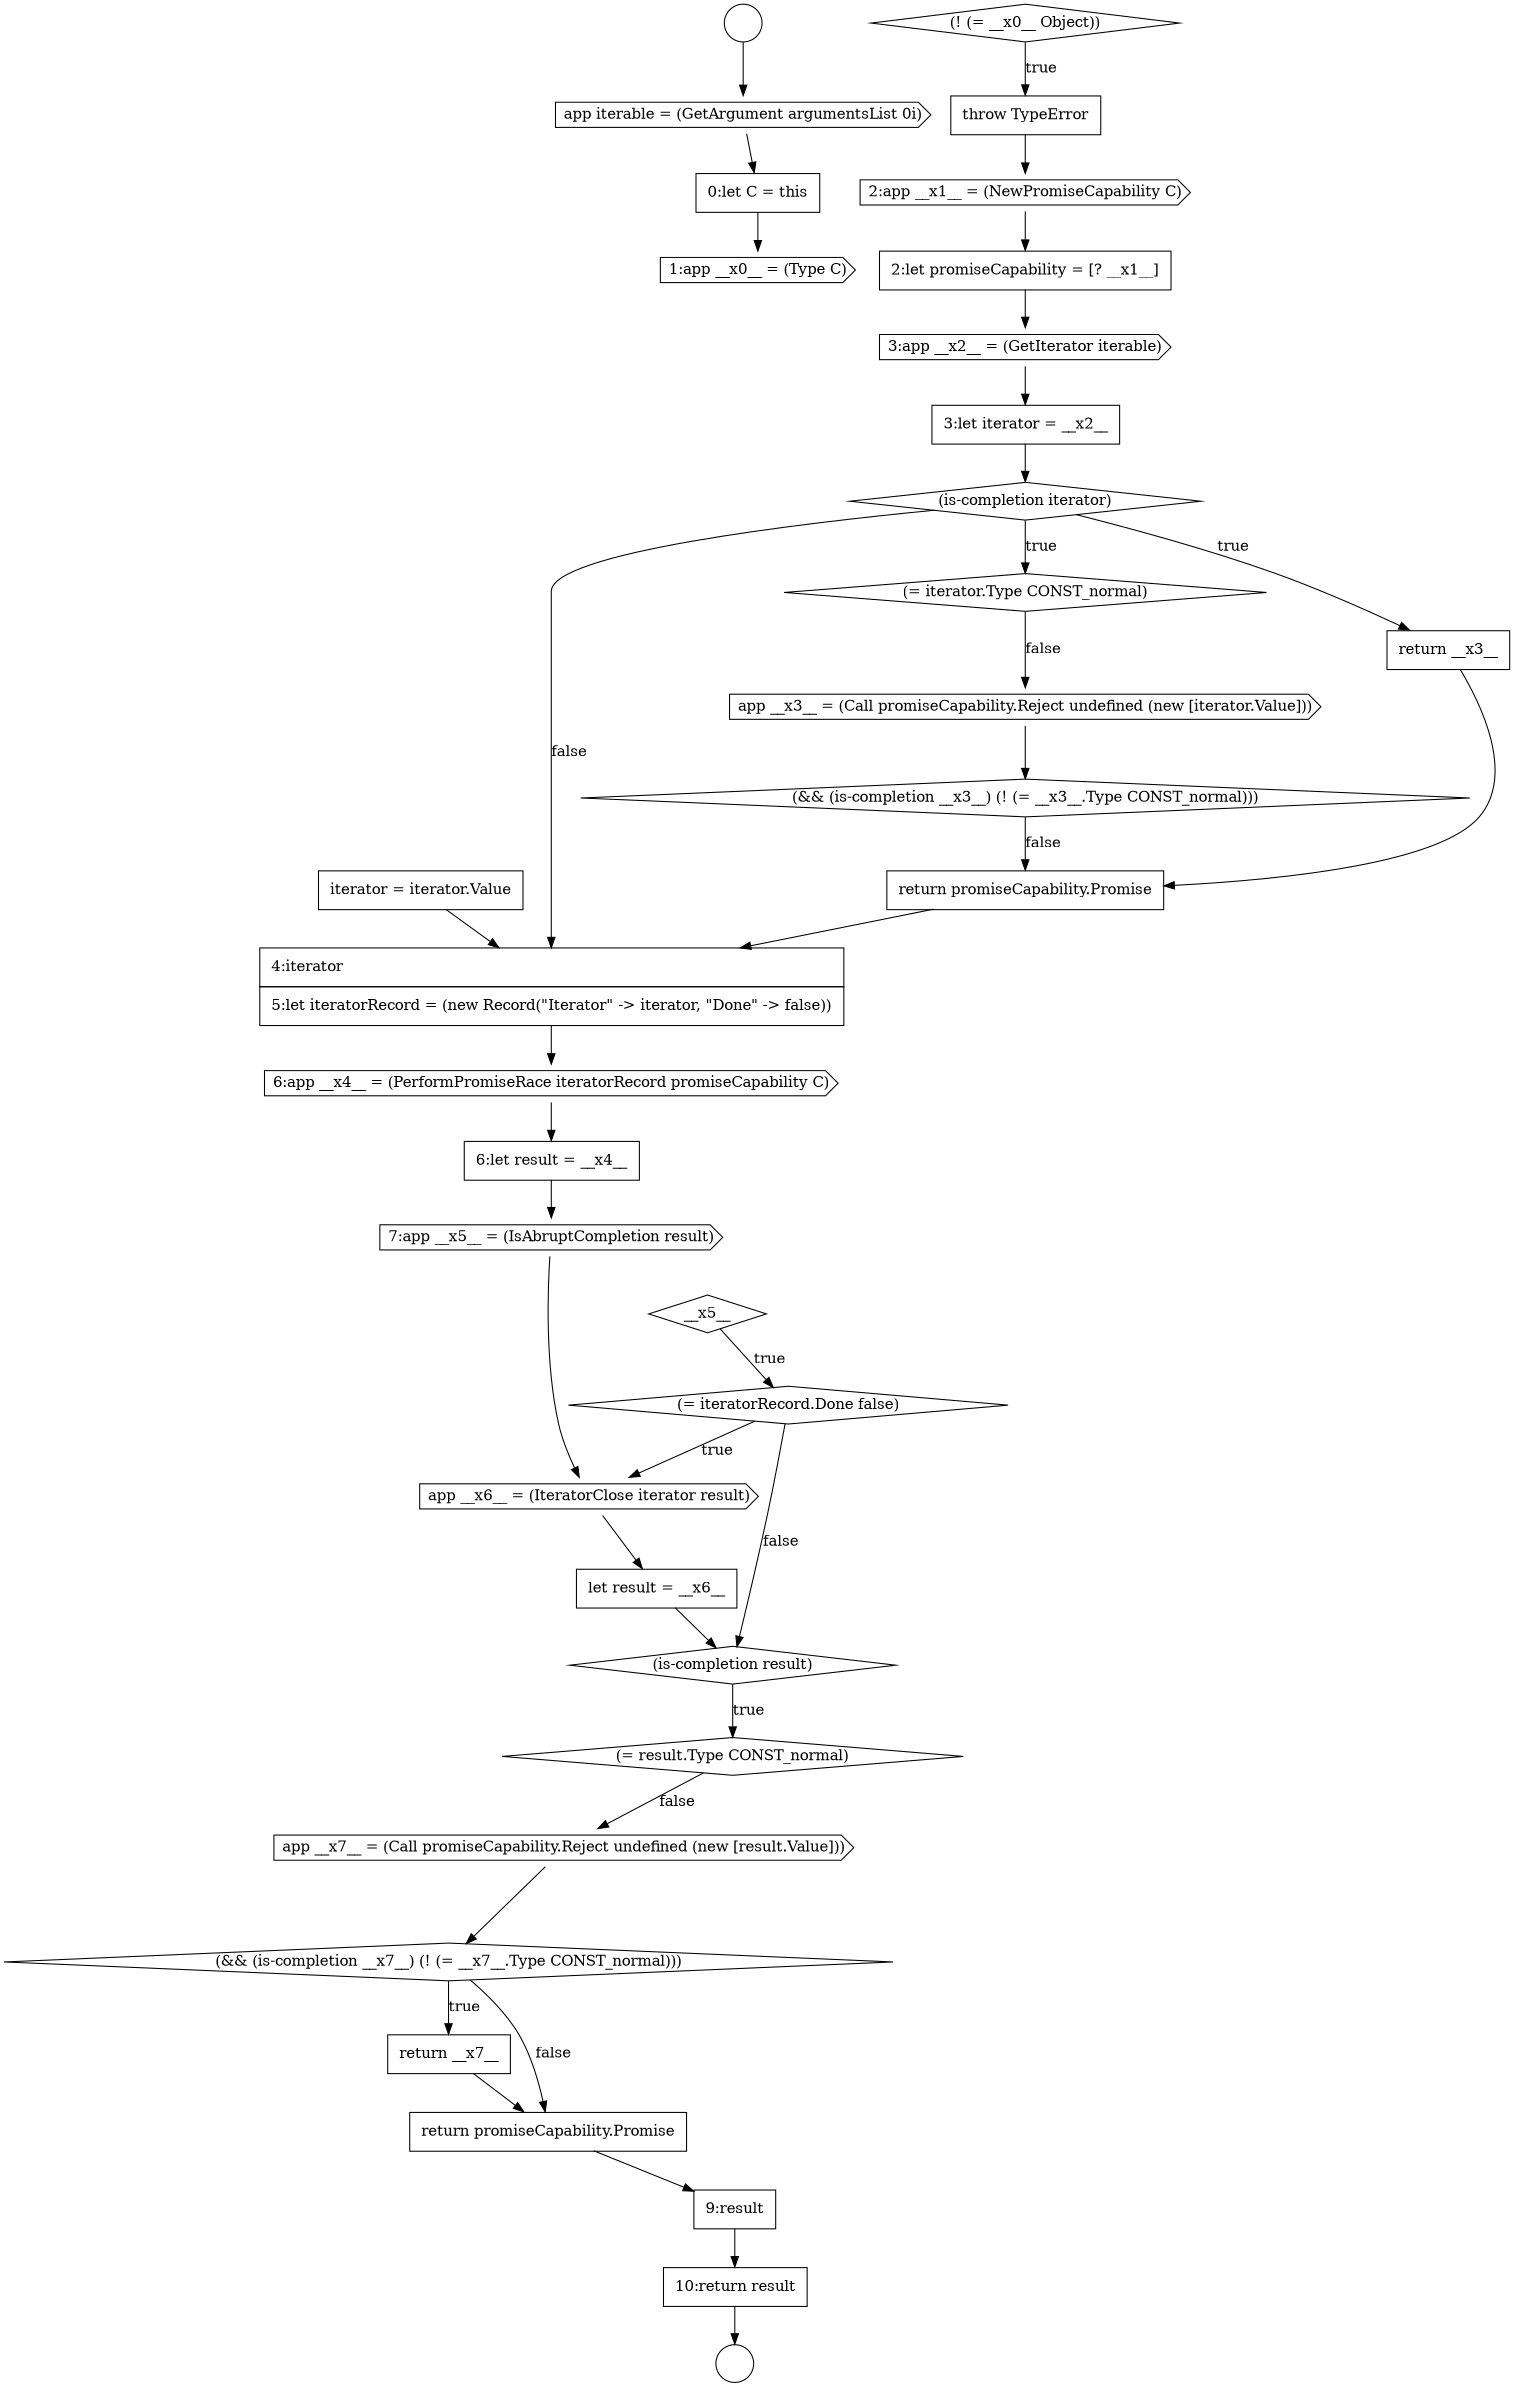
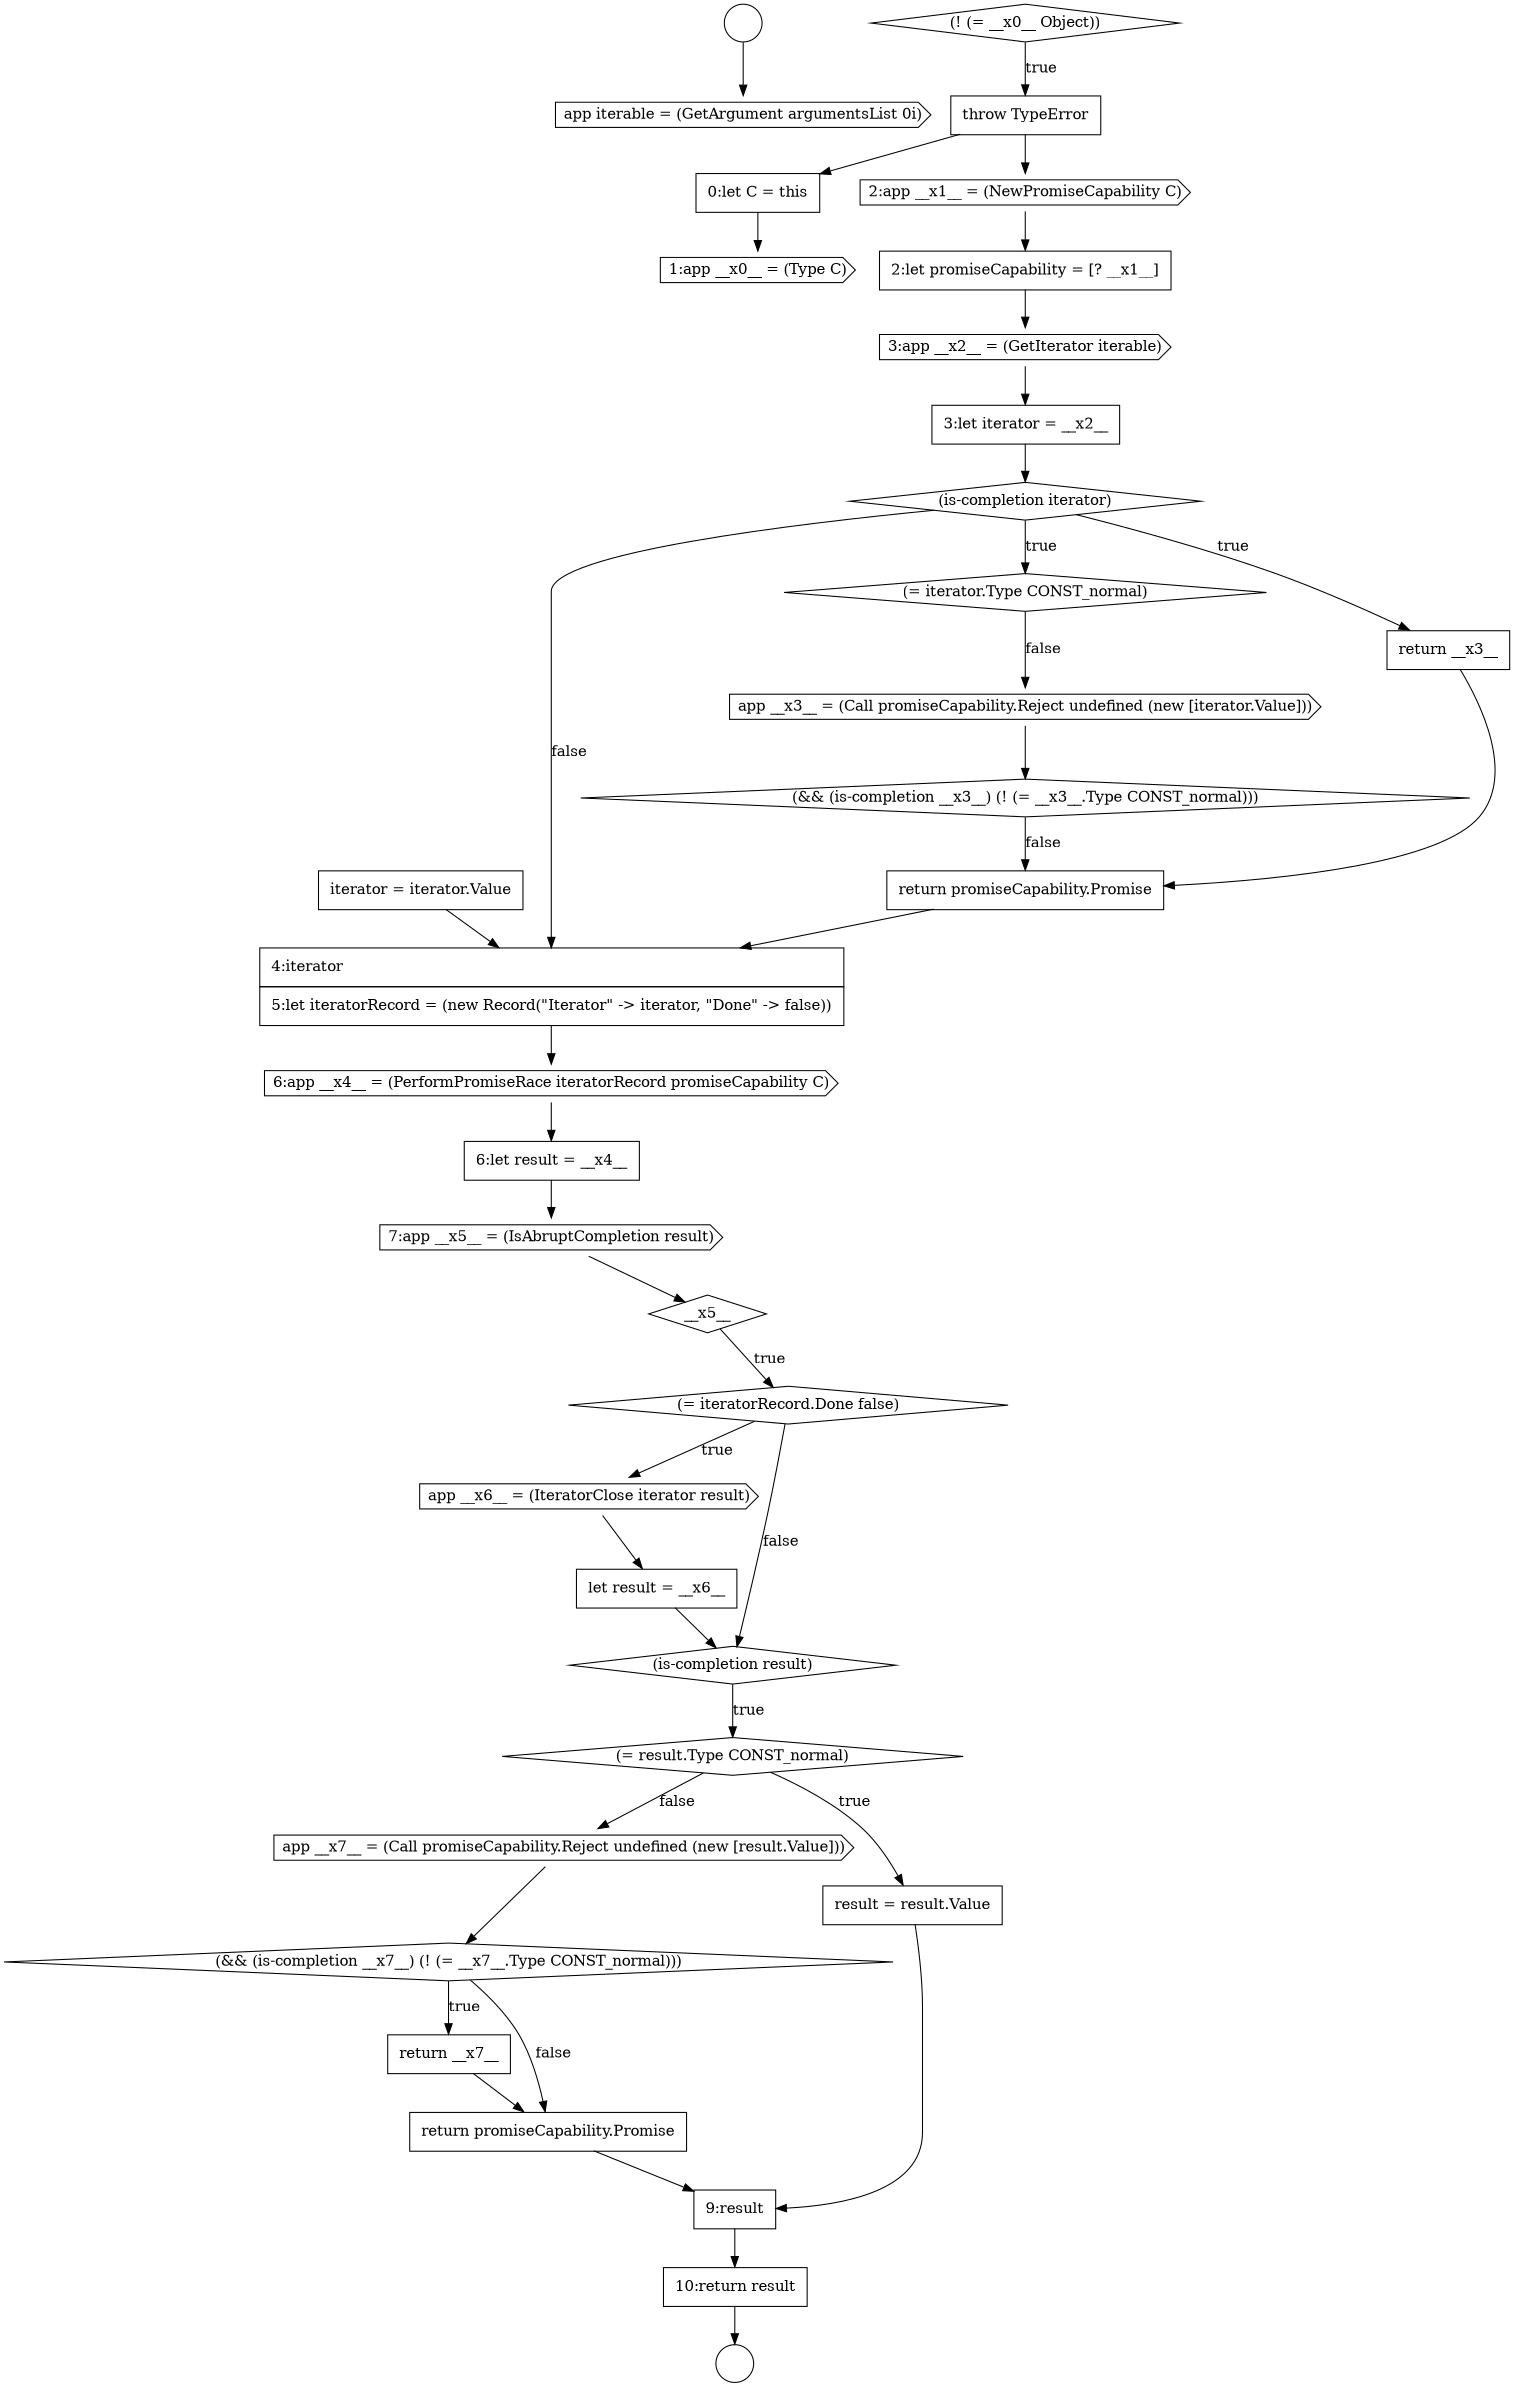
edge "app iterable = (GetArgument argumentsList 0i)" -> "0:let C = this": now "throw TypeError" -> "0:let C = this"
edge "7:app __x5__ = (IsAbruptCompletion result)" -> "app __x6__ = (IteratorClose iterator result)": now "7:app __x5__ = (IsAbruptCompletion result)" -> "__x5__"
node "result = result.Value": added
